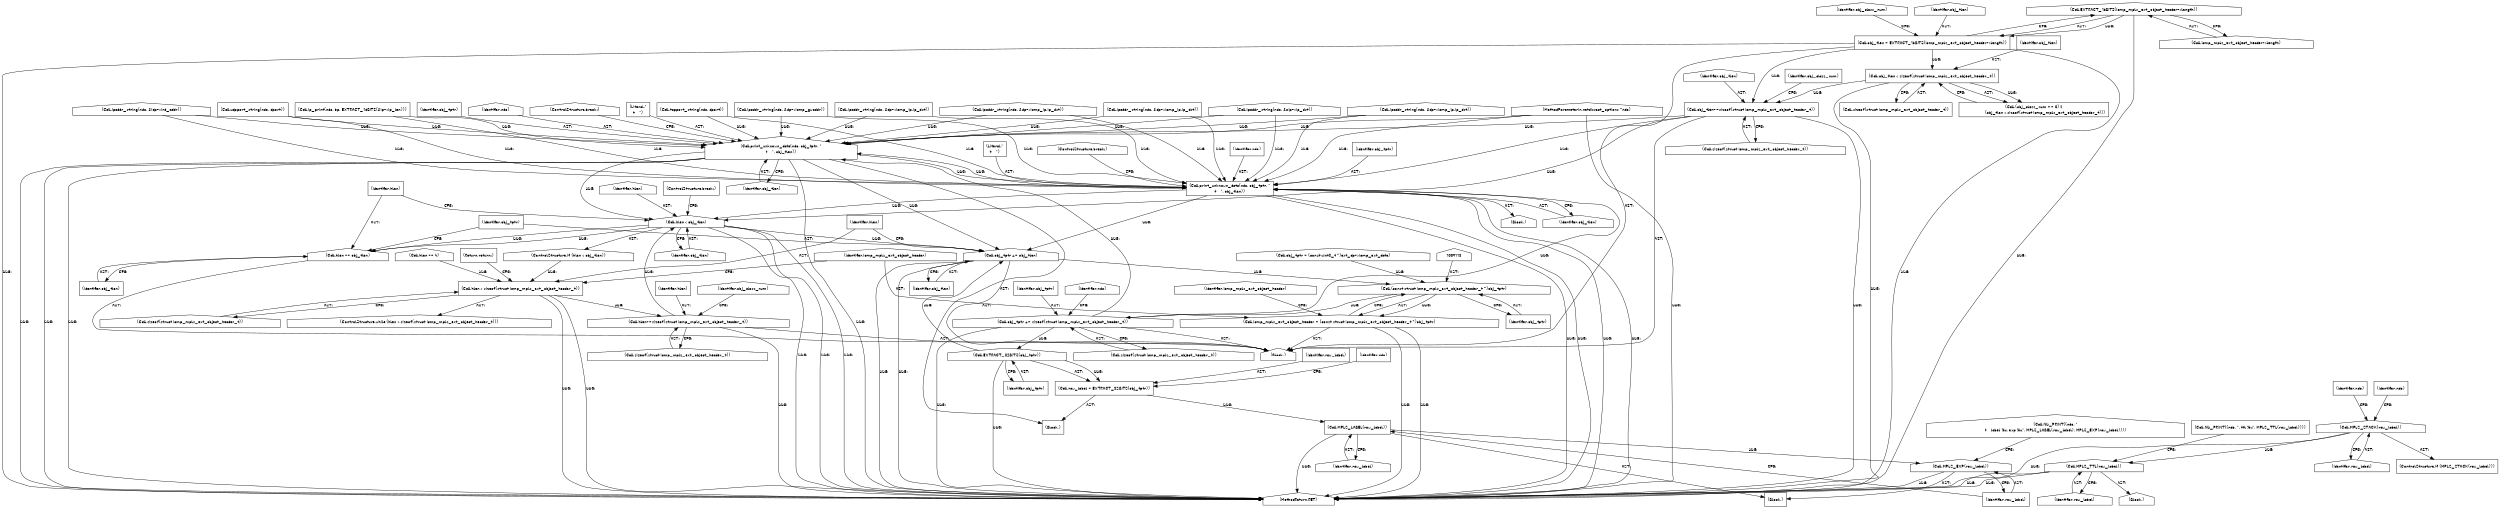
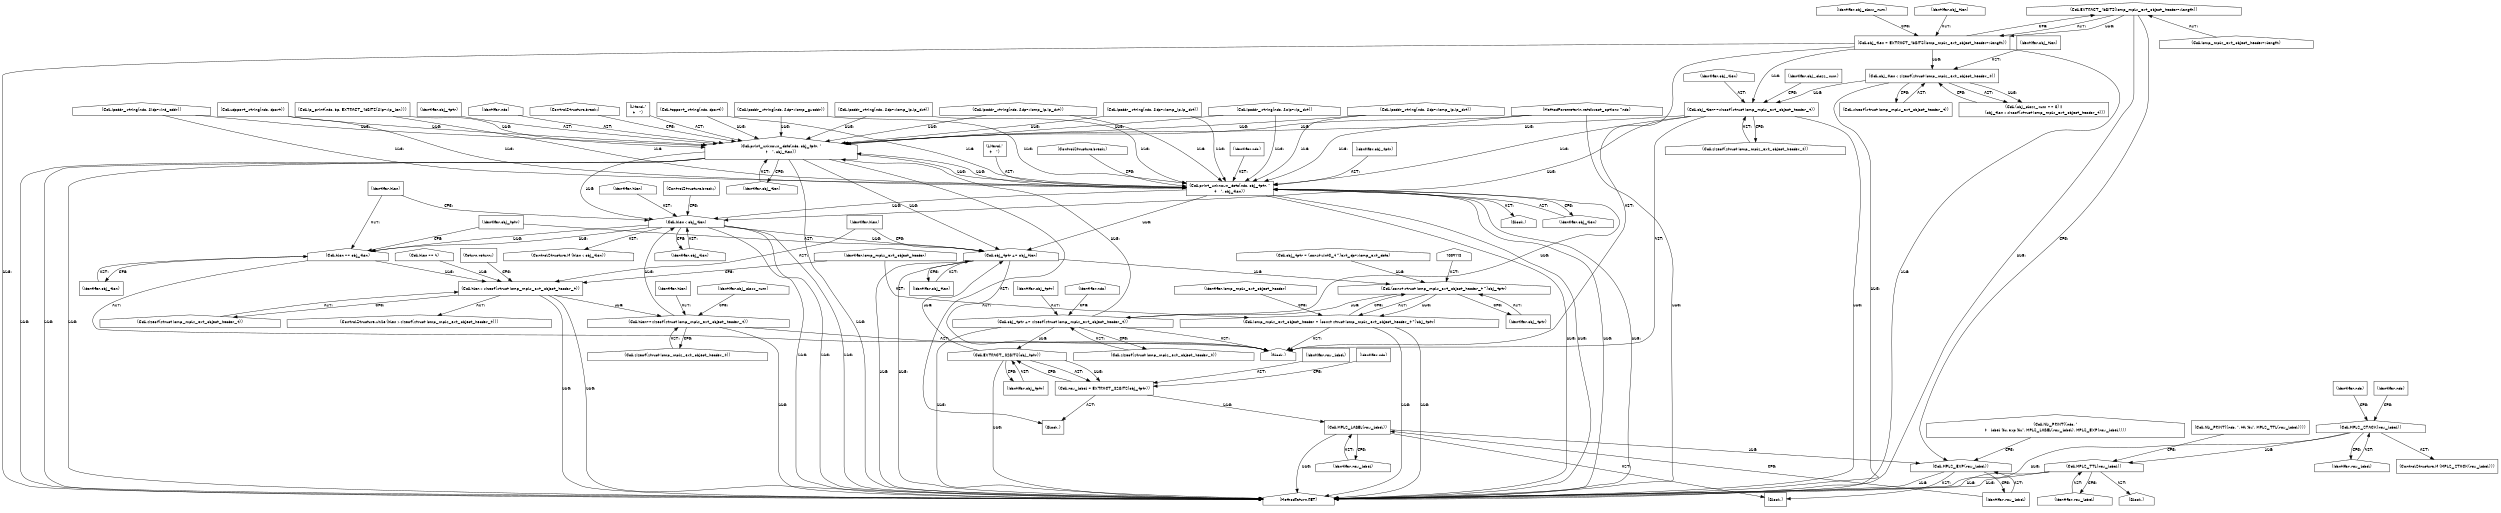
edge "(Call,EXTRACT_16BITS(icmp_mpls_ext_object_header->length))" -> "(Call,icmp_mpls_ext_object_header->length)": now "(Call,EXTRACT_16BITS(icmp_mpls_ext_object_header->length))" -> "(Call,MPLS_EXP(raw_label))"
edge "(ControlStructure,if (hlen < obj_tlen))" -> "(Call,hlen > sizeof(struct icmp_mpls_ext_object_header_t))": now "(Call,hlen -= obj_tlen)" -> "(Call,hlen > sizeof(struct icmp_mpls_ext_object_header_t))"
edge "(Call,raw_label = EXTRACT_32BITS(obj_tptr))" -> "(Call,EXTRACT_32BITS(obj_tptr))": added, label "CFG:"
